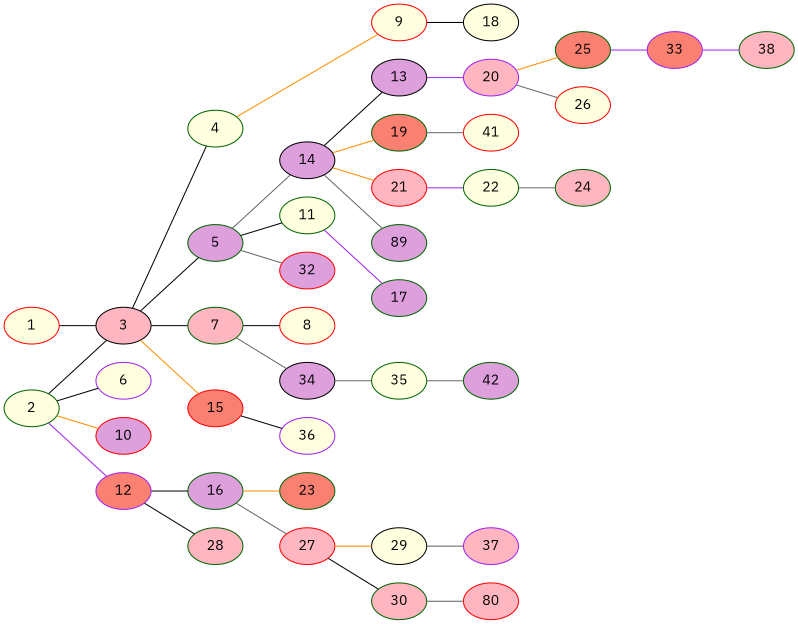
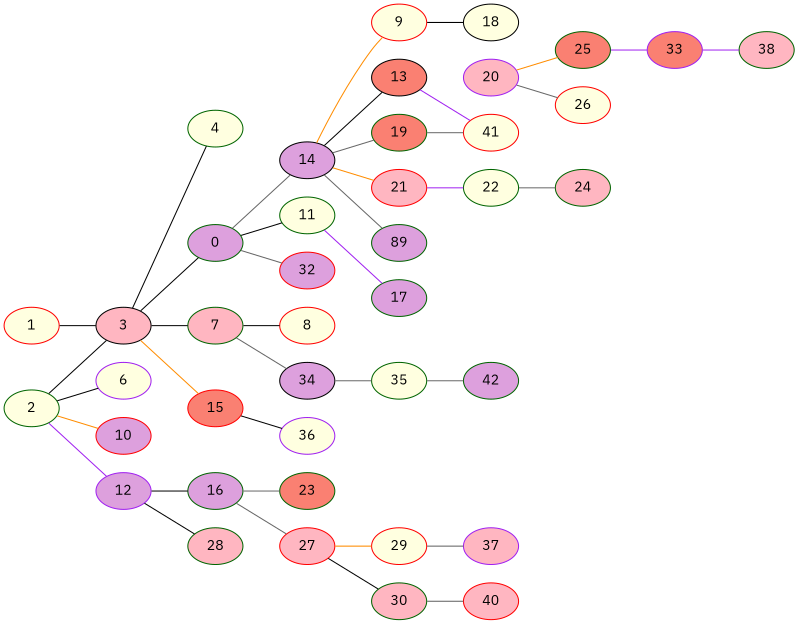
edge "9" -- "4": now "9" -- "14"
node "13": fillcolor plum -> salmon
edge "13" -- "20": now "13" -- "41"
edge "19" -- "14": color darkorange -> gray40
node "5": label "5" -> "0"
node "12": fillcolor salmon -> plum
edge "16" -- "23": color darkorange -> gray40
node "29": color black -> red
node "80": label "80" -> "40"
